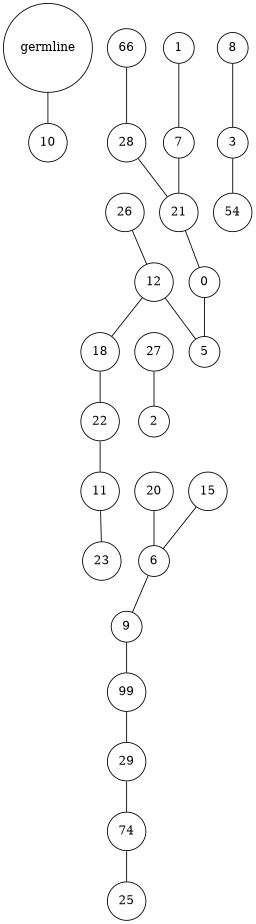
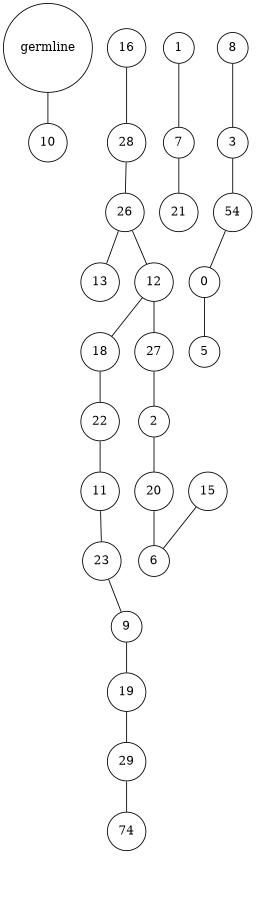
node "66": label "66" -> "16"
edge "28" -- "21": now "28" -- "26"
edge "21" -- "0": now "54" -- "0"
node "13": added
edge "12" -- "5": now "12" -- "27"
edge "2" -- "20": added
edge "6" -- "9": now "23" -- "9"
node "99": label "99" -> "19"
node "25": removed
